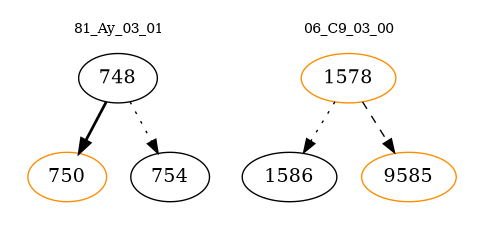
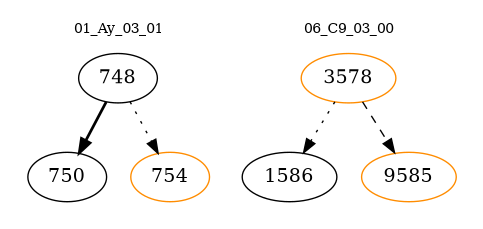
cluster "81_Ay_03_01": label "81_Ay_03_01" -> "01_Ay_03_01"
node "1578": label "1578" -> "3578"
node "750": color darkorange -> black
node "754": color black -> darkorange
